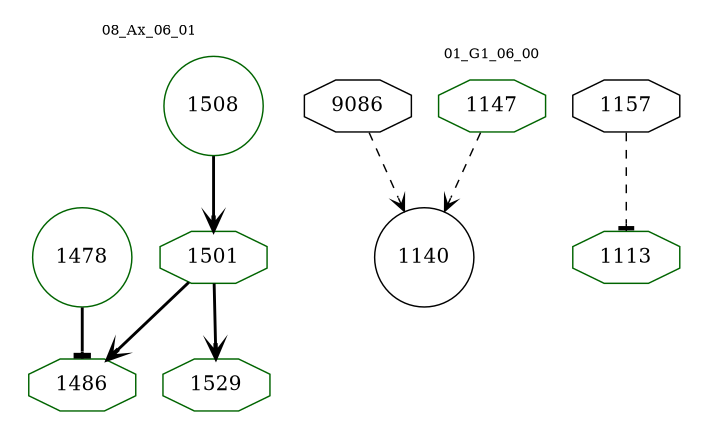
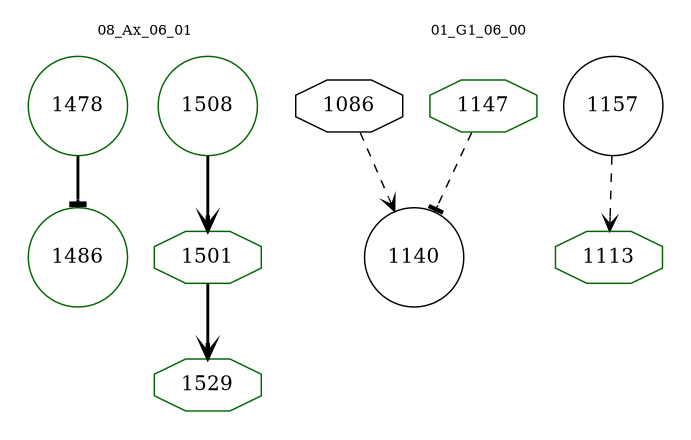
node "9086": label "9086" -> "1086"
node "1157": shape octagon -> circle
edge "1147" -> "1140": arrowhead vee -> tee
edge "1157" -> "1113": arrowhead tee -> vee
edge "1501" -> "1486": removed
node "1486": shape octagon -> circle
